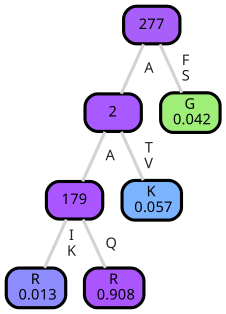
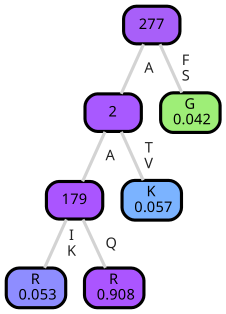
node "R 0.013": label "R 0.013" -> "R 0.053"
